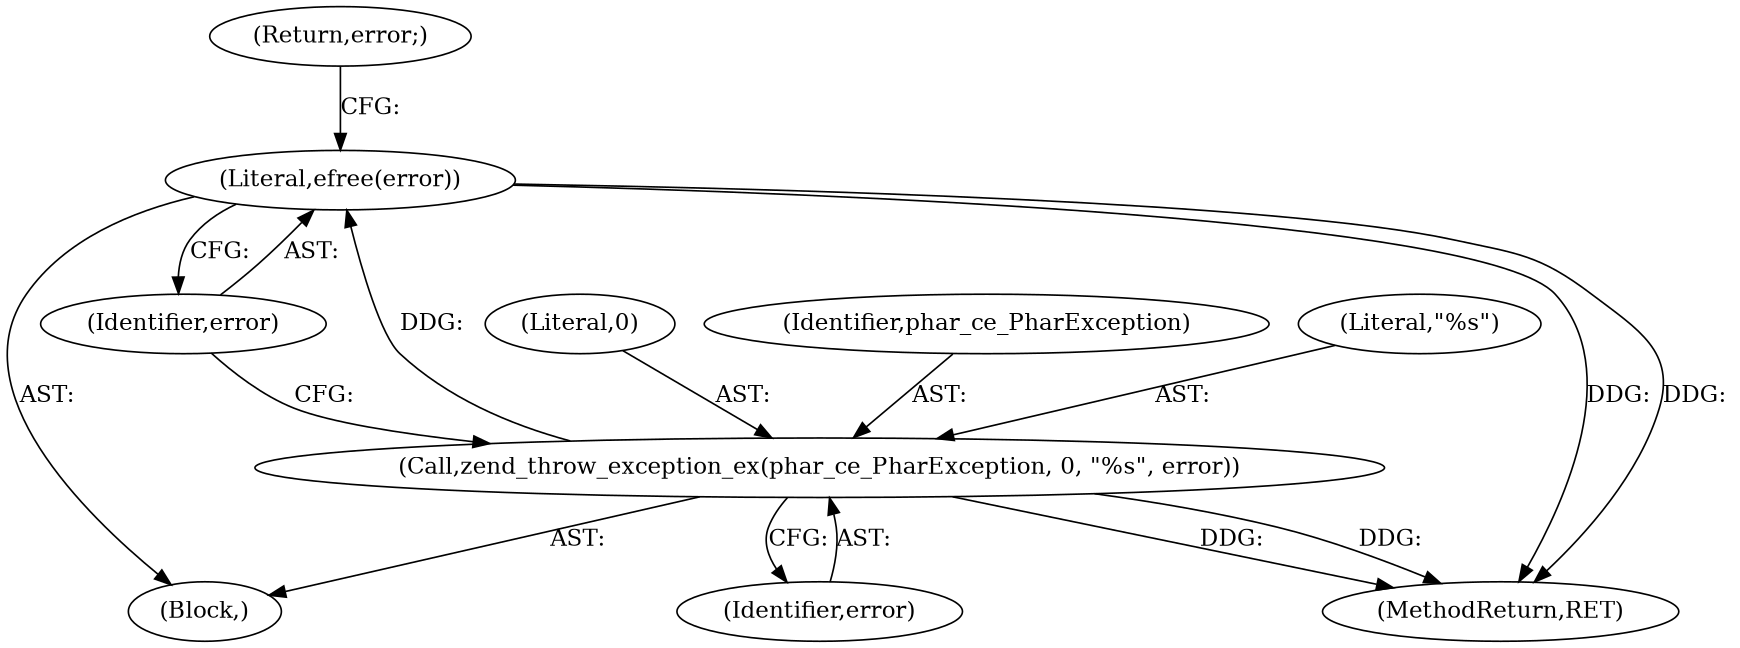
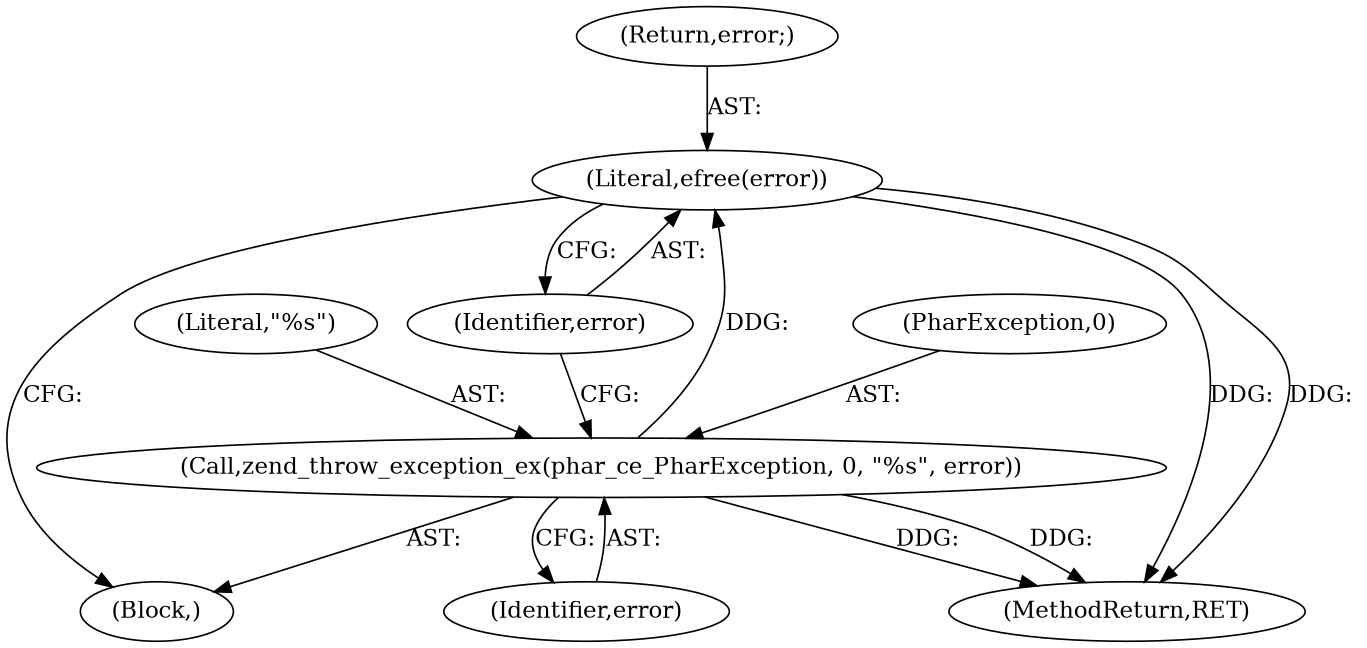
edge "(Return,error;)" -> "(Literal,efree(error))": label "CFG: " -> "AST: "
node "(Literal,0)": label "(Literal,0)" -> "(PharException,0)"
node "(Identifier,phar_ce_PharException)": removed
edge "(Literal,efree(error))" -> "(Block,)": label "AST: " -> "CFG: "
